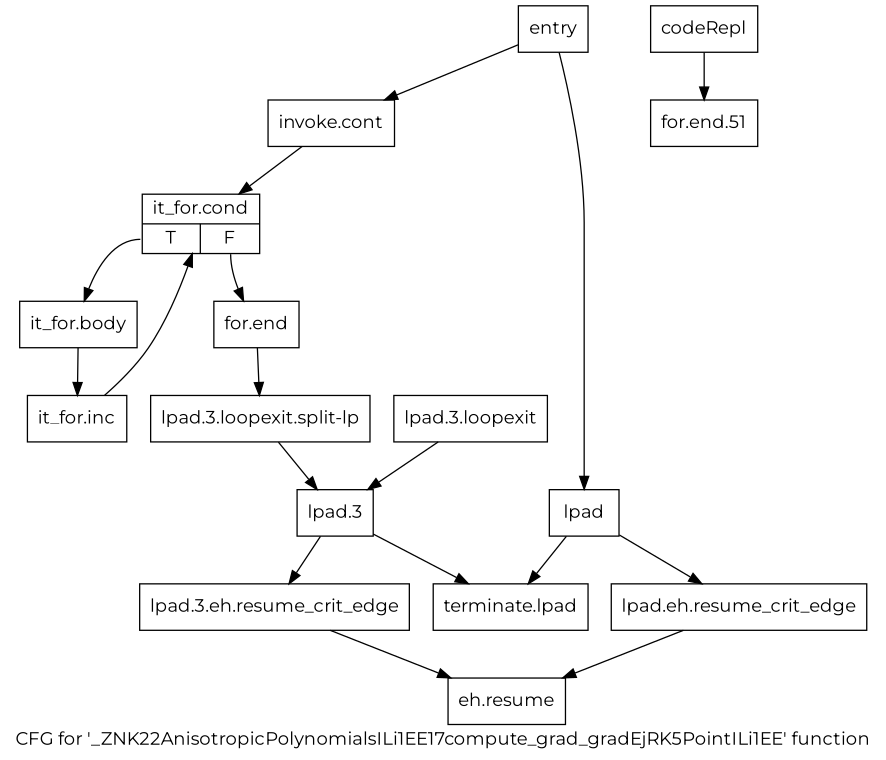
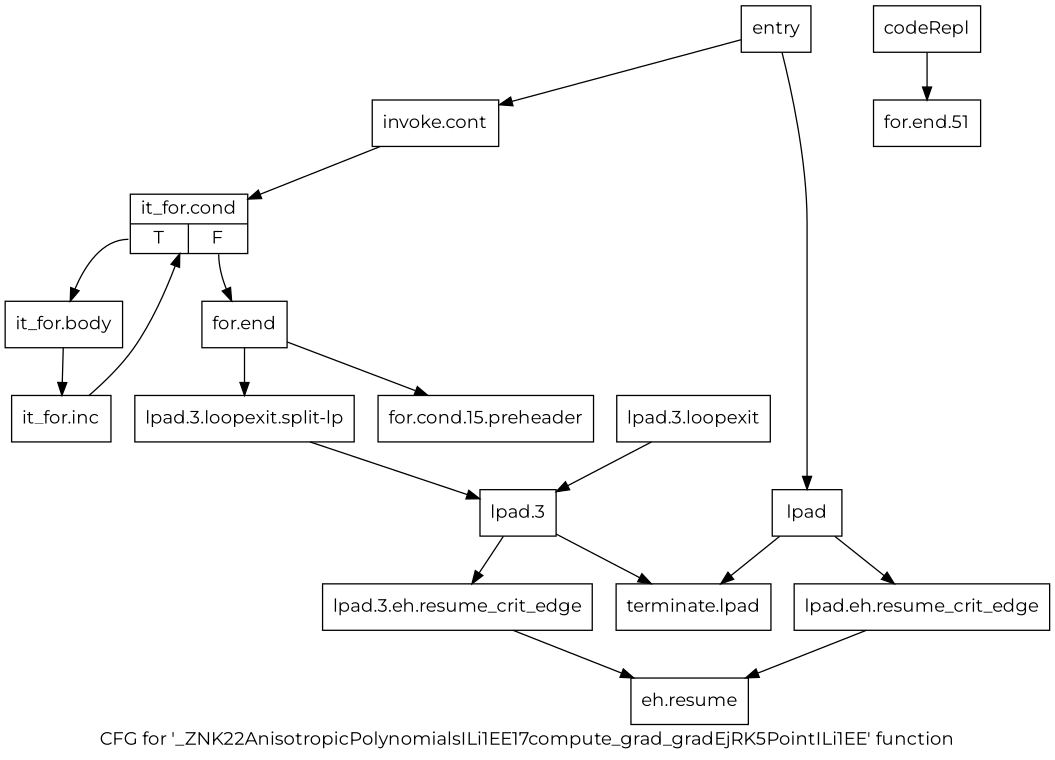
node "for.cond.15.preheader": added
